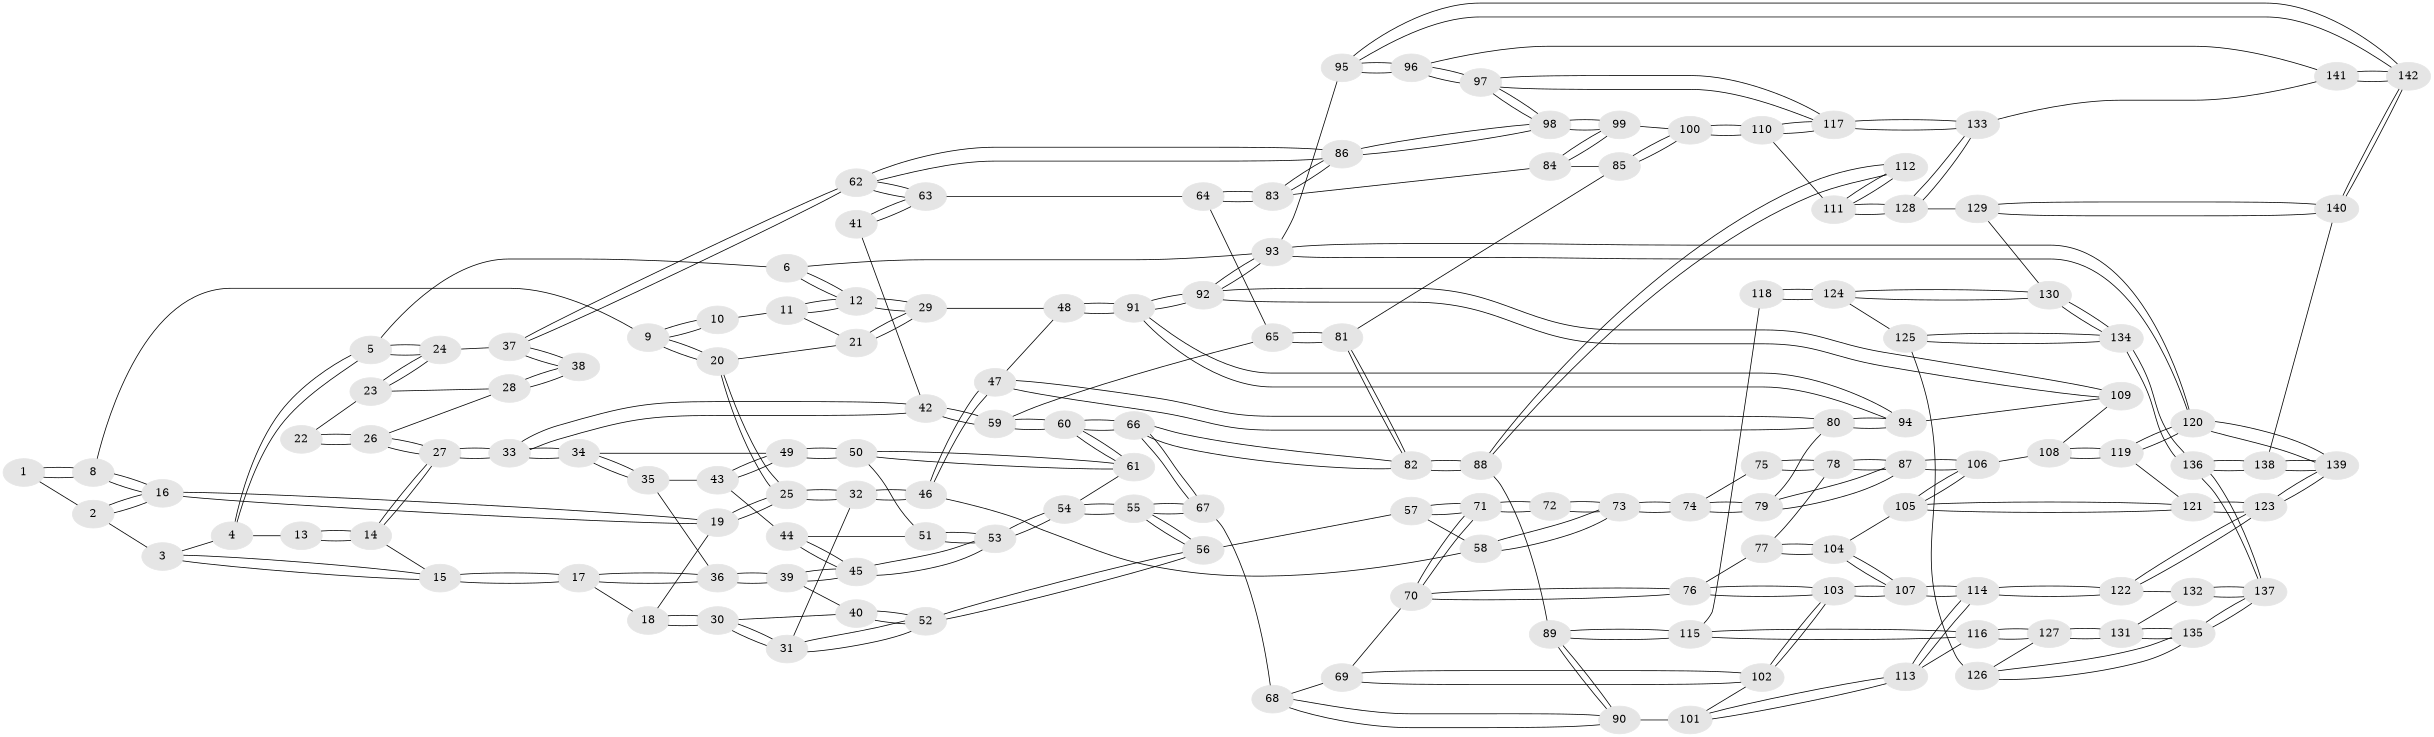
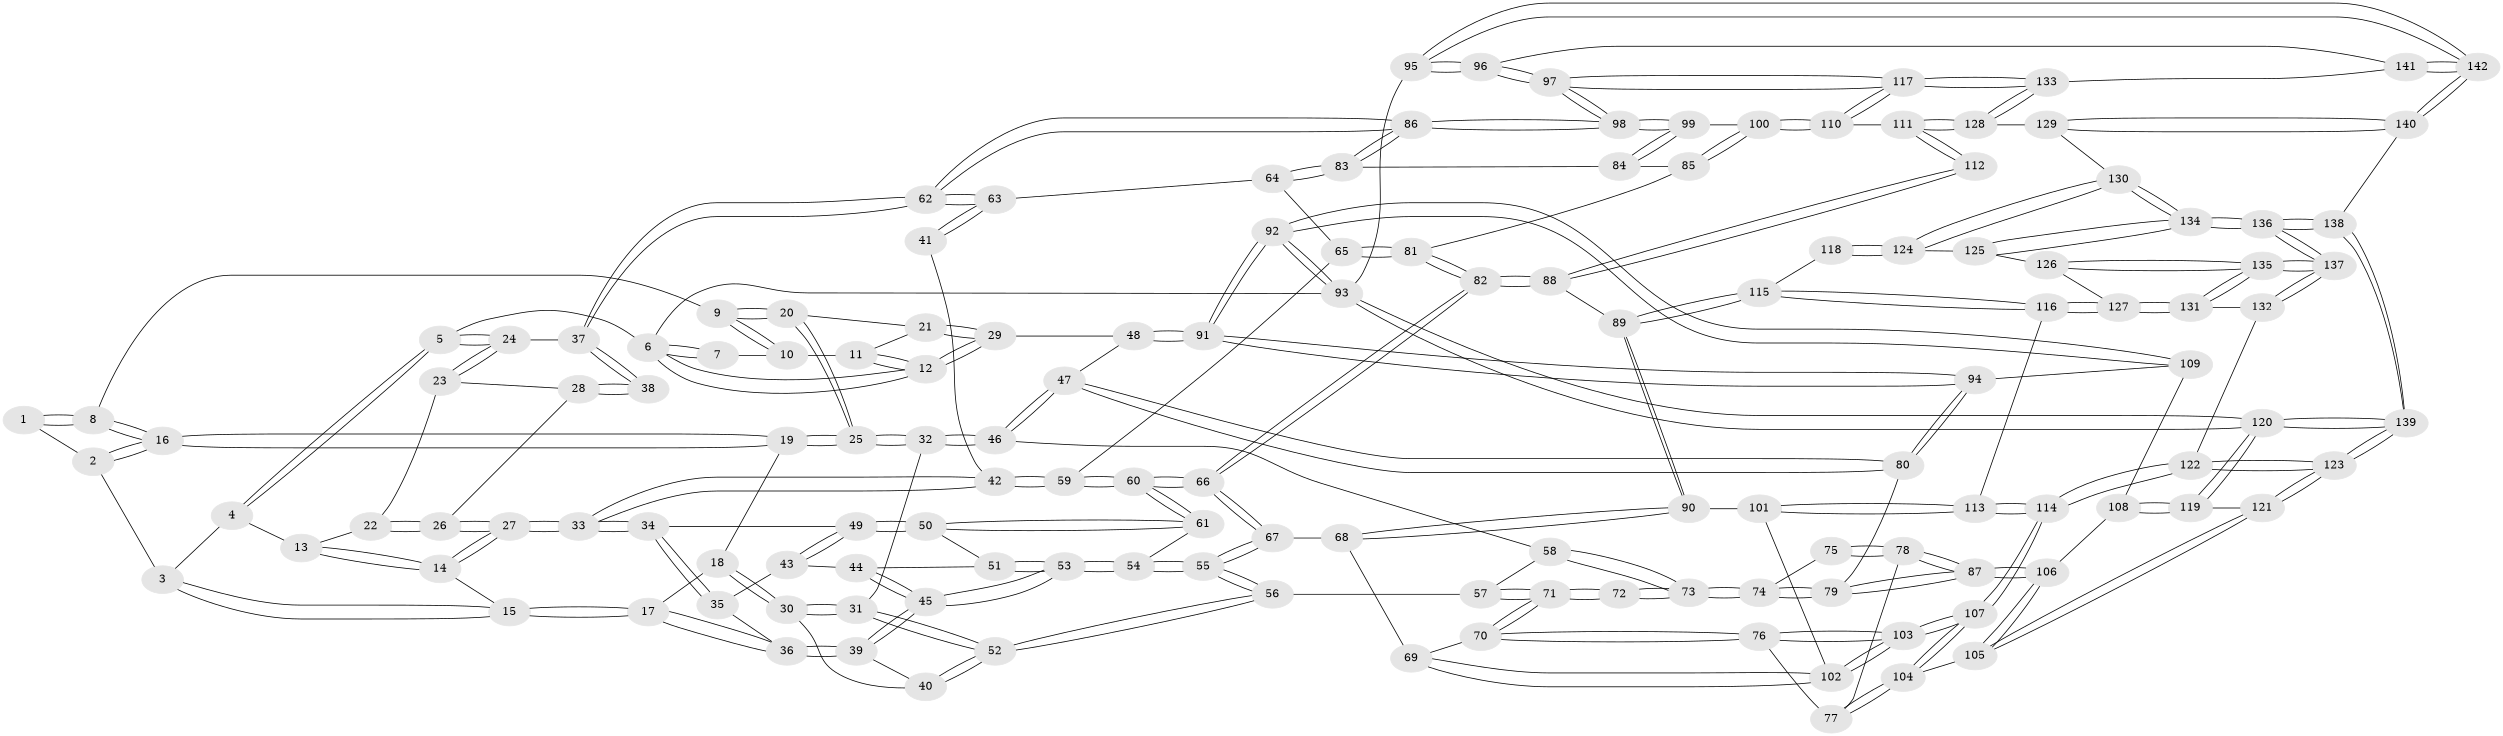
node "7": added
edge "22" -- "13": added
